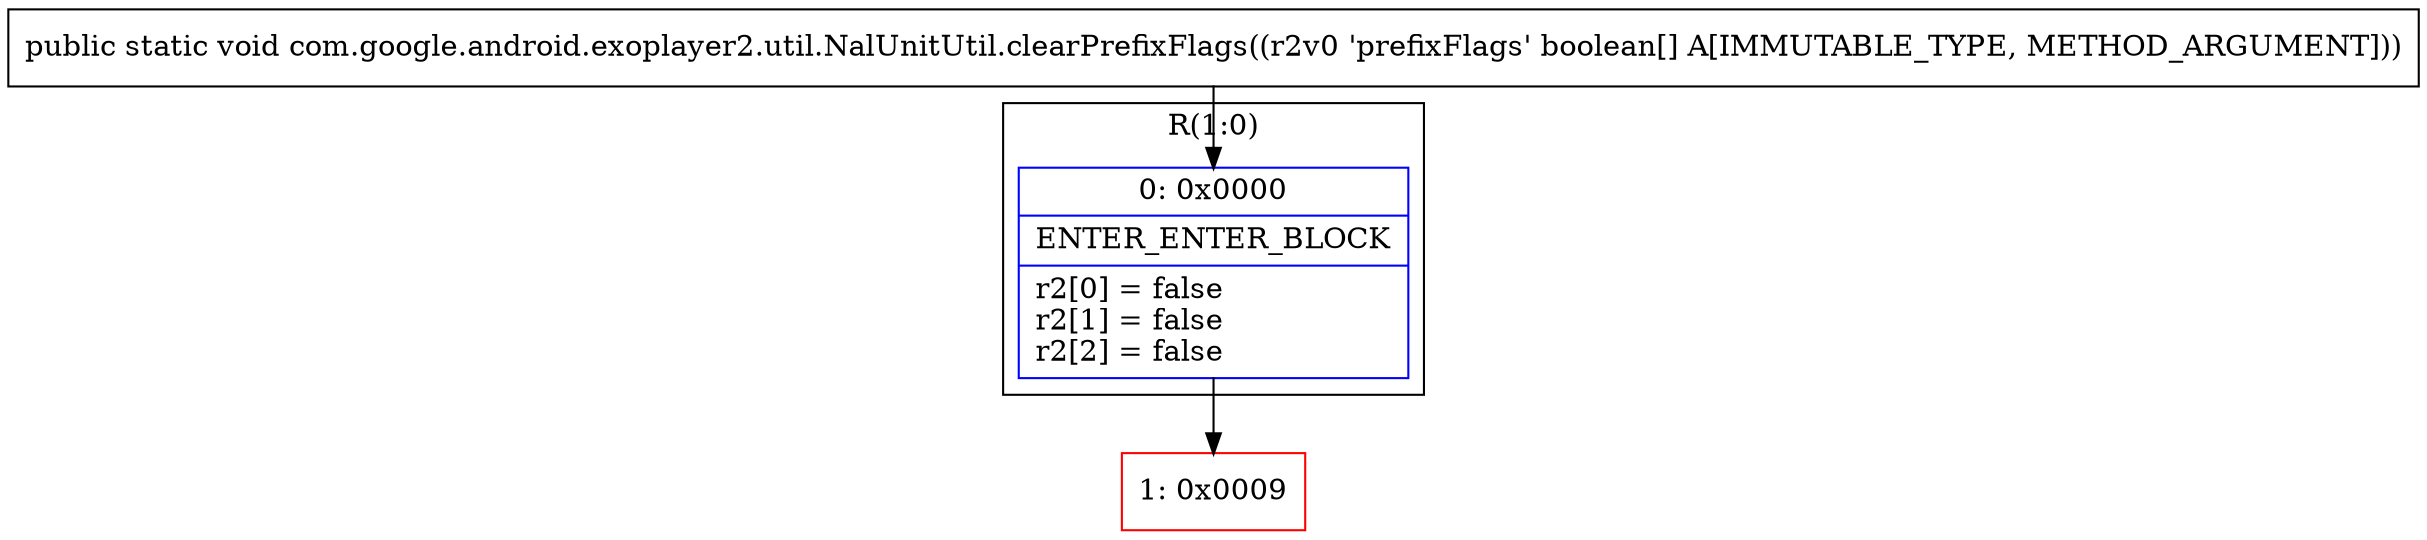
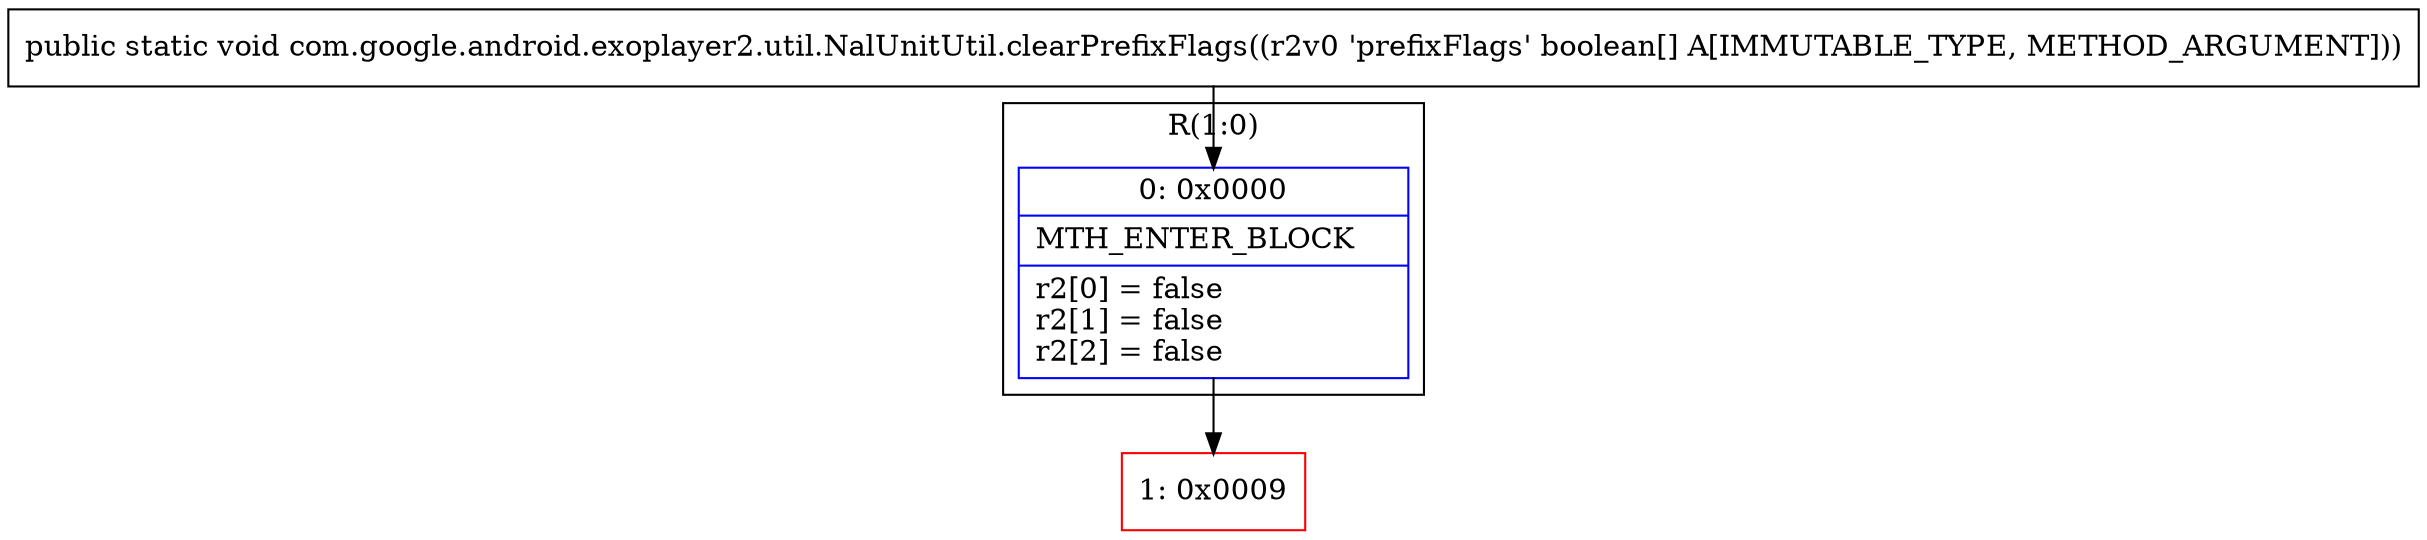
node "0: 0x0000": text "ENTER_ENTER_BLOCK" -> "MTH_ENTER_BLOCK"
